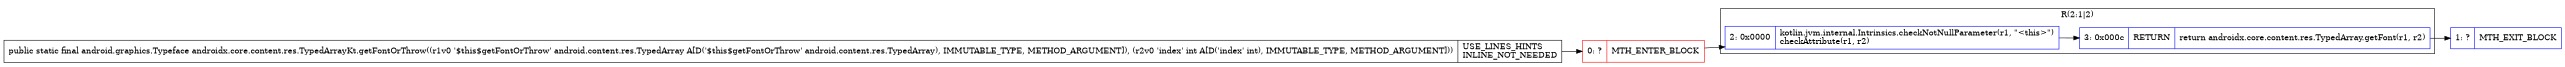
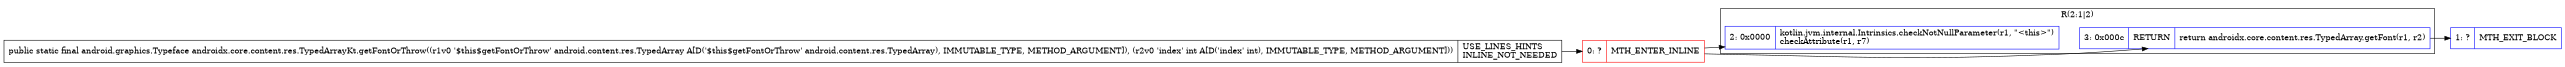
edge "2: 0x0000" -> "3: 0x000c": now "0: ?" -> "3: 0x000c"
node "2: 0x0000": text "checkAttribute(r1, r2)" -> "checkAttribute(r1, r7)"
node "0: ?": text "MTH_ENTER_BLOCK" -> "MTH_ENTER_INLINE"
